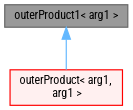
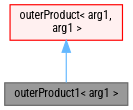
edge "outerProduct< arg1, arg1 >" -> "outerProduct1< arg1 >": reversed
